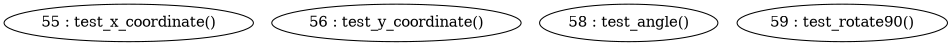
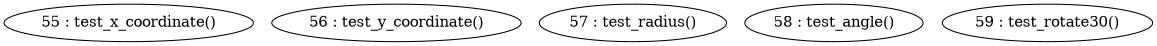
node "57 : test_radius()": added
node "59 : test_rotate90()": label "59 : test_rotate90()" -> "59 : test_rotate30()"
